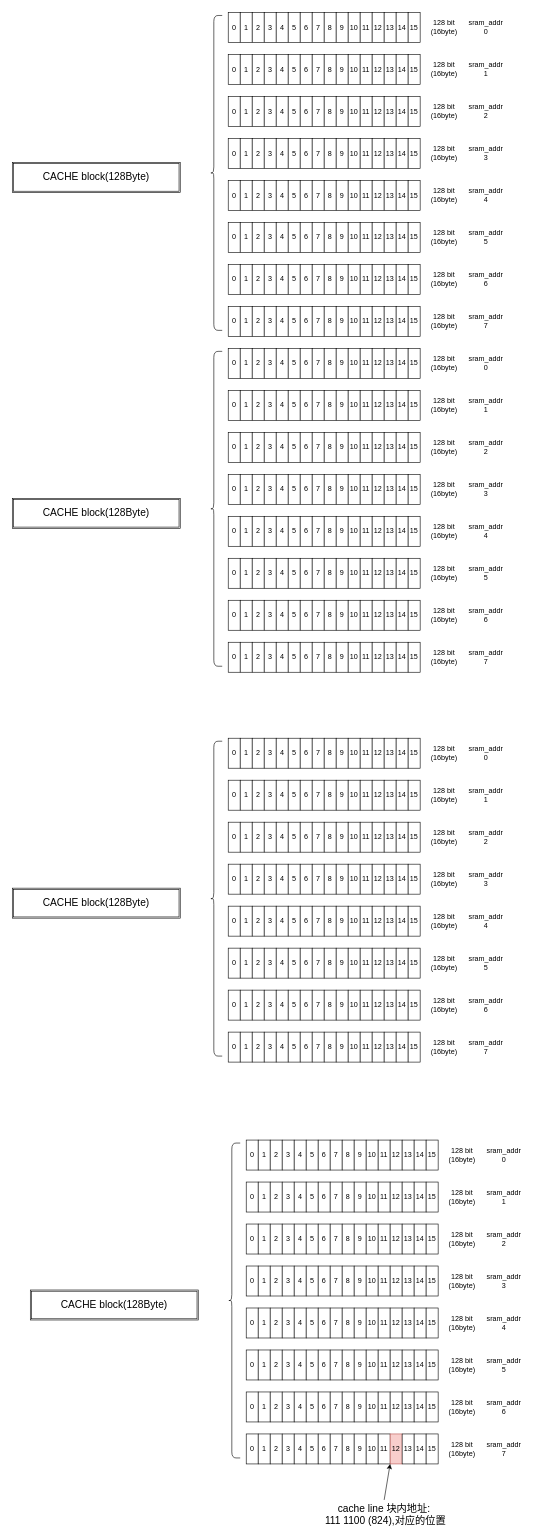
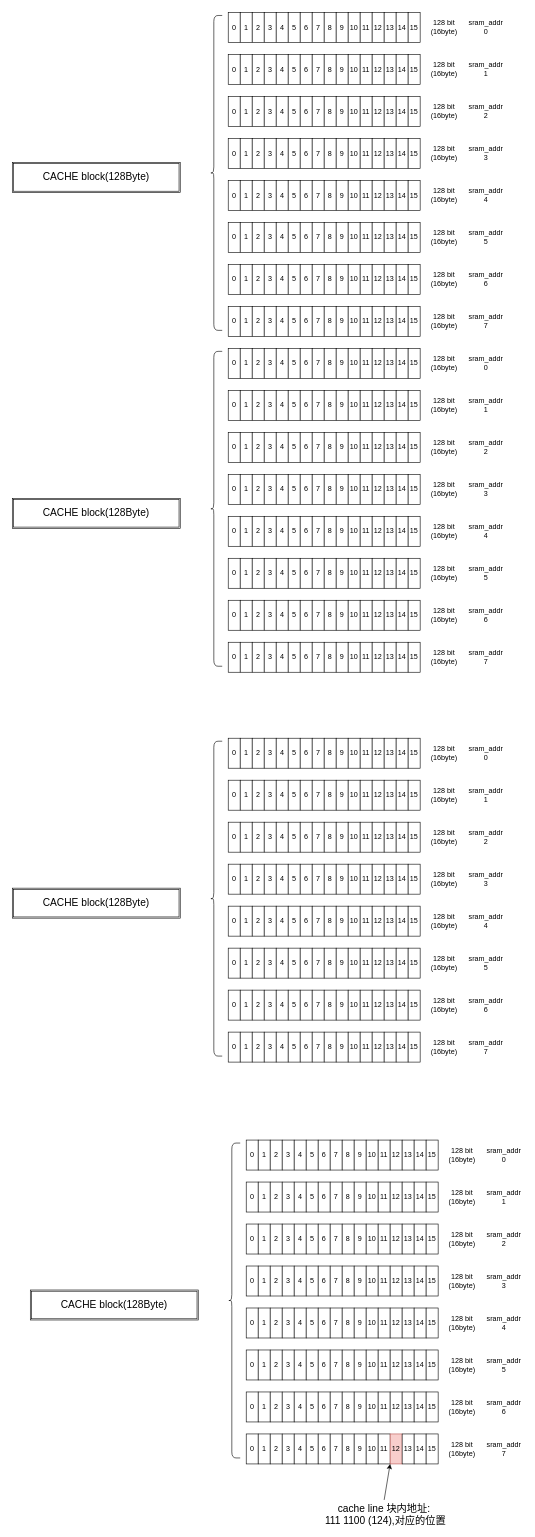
node "cache line 块内地址: 111 1100 (824),对应的位置": label "cache line 块内地址: 111 1100 (824),对应的位置" -> "cache line 块内地址: 111 1100 (124),对应的位置"
